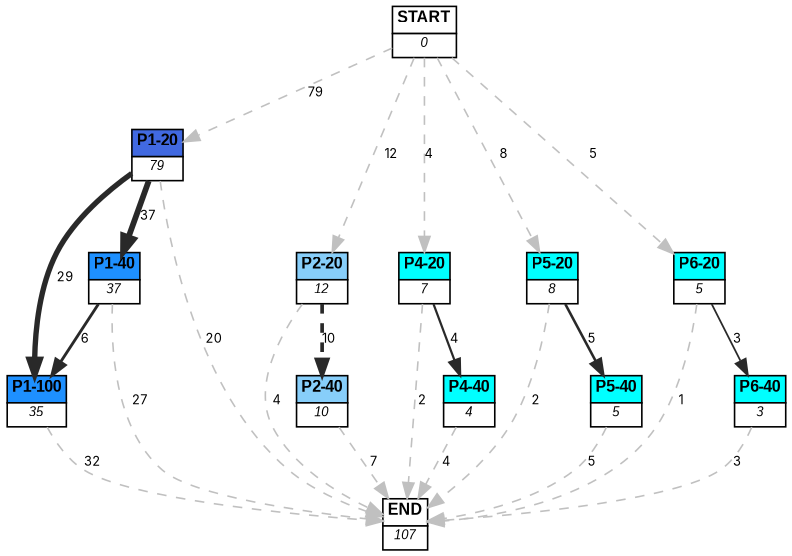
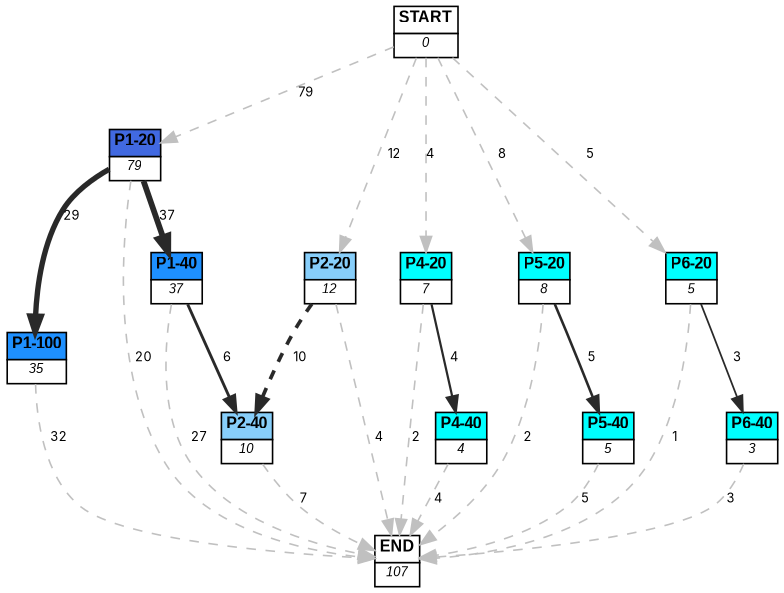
edge "P1-40" -> "P1-100": now "P1-40" -> "P2-40"
